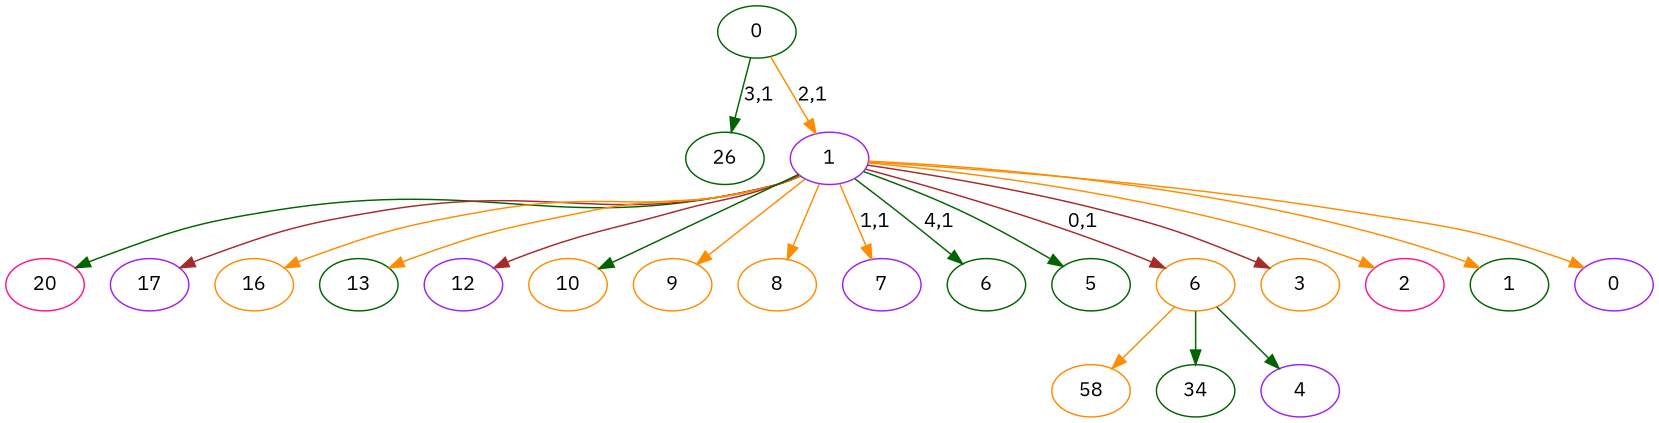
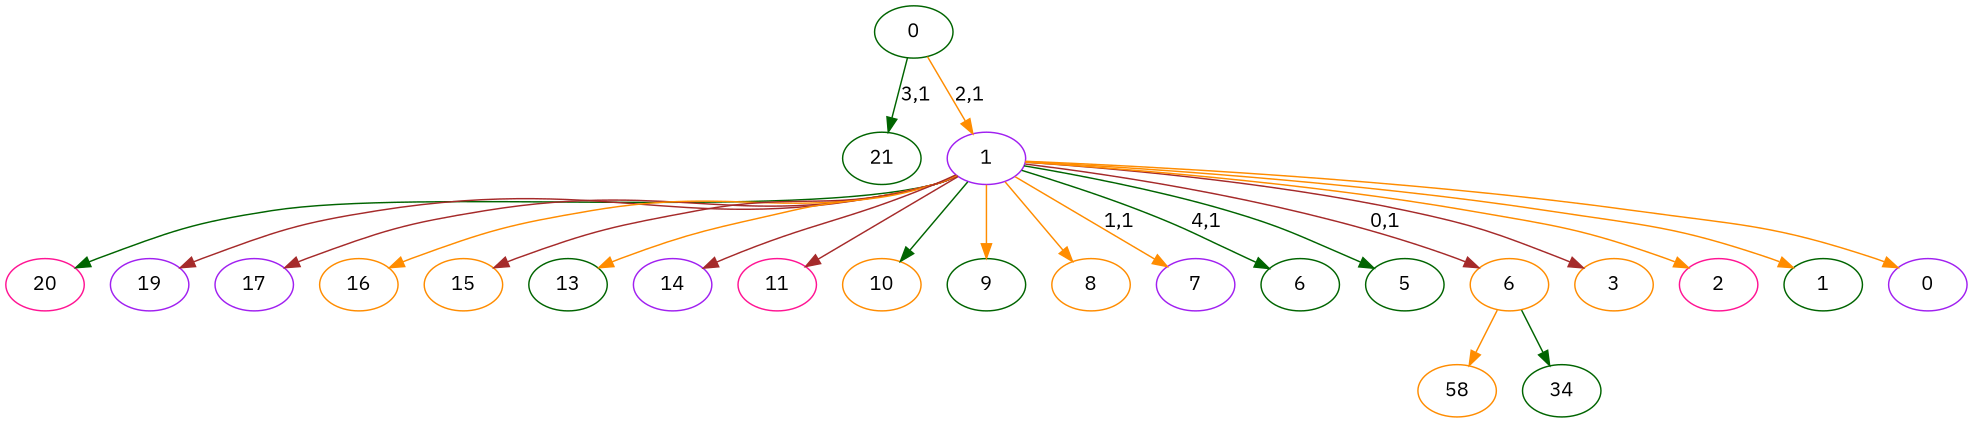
node "26": label "26" -> "21"
node "19": added
node "12": label "12" -> "14"
node "15": added
node "9": color darkorange -> darkgreen
node "11": added
node "4": removed
